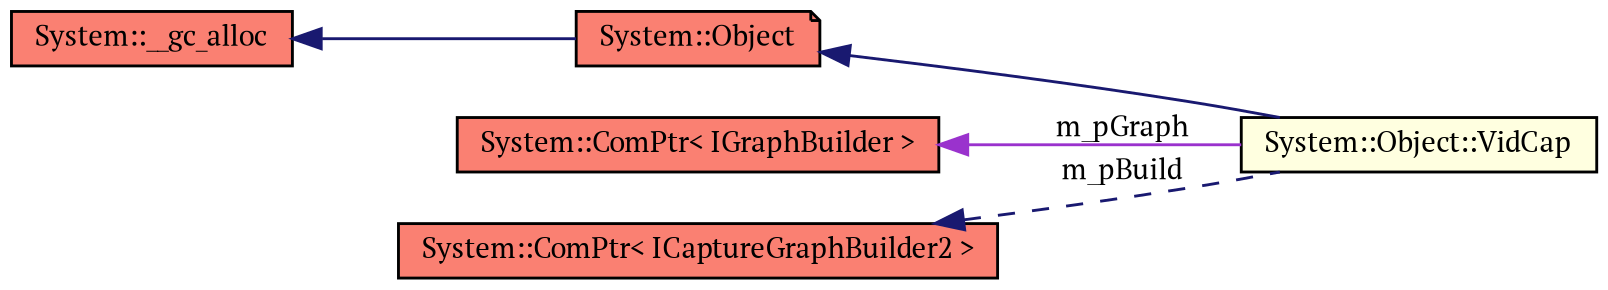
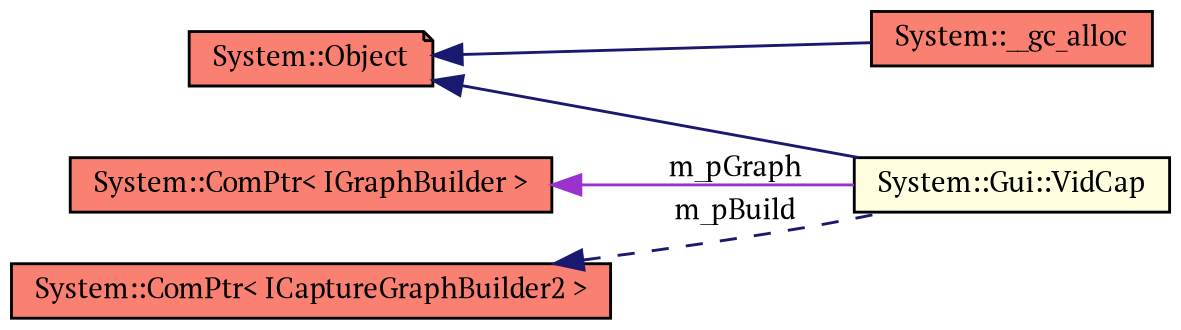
edge "System::Object" -> "System::__gc_alloc": reversed
node "System::Object::VidCap": label "System::Object::VidCap" -> "System::Gui::VidCap"
